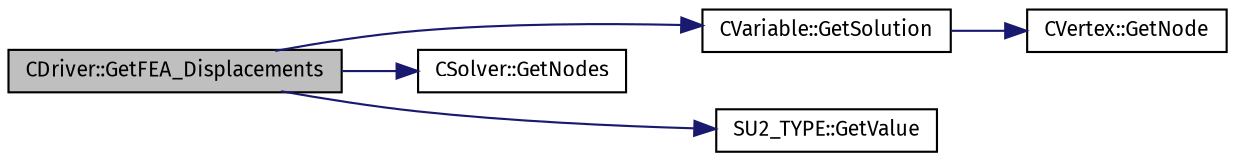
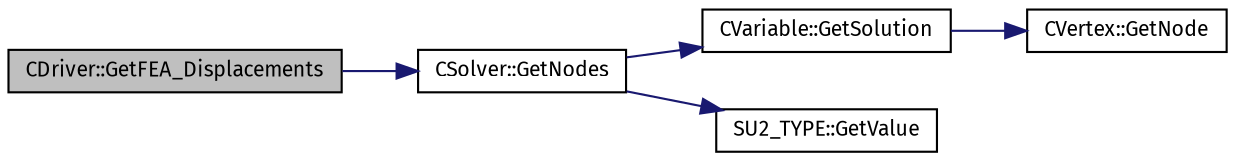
edge "CDriver::GetFEA_Displacements" -> "CVariable::GetSolution": now "CSolver::GetNodes" -> "CVariable::GetSolution"
edge "CDriver::GetFEA_Displacements" -> "SU2_TYPE::GetValue": now "CSolver::GetNodes" -> "SU2_TYPE::GetValue"
